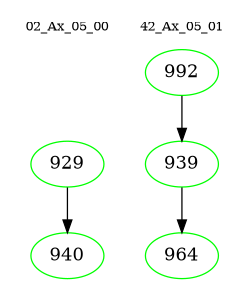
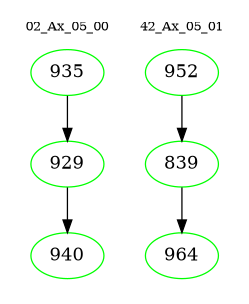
node "935": added
node "992": label "992" -> "952"
node "939": label "939" -> "839"
